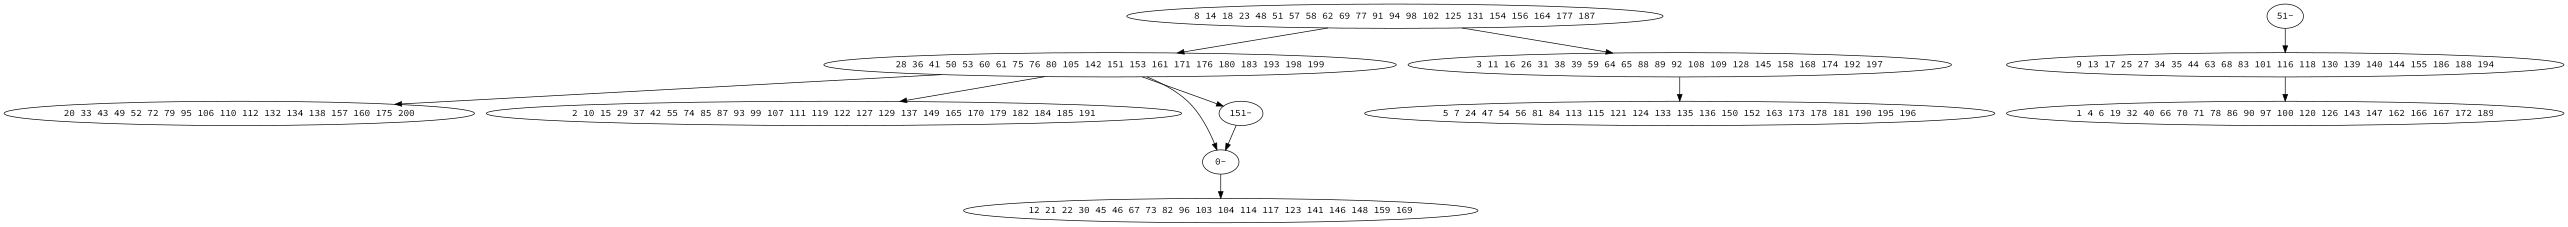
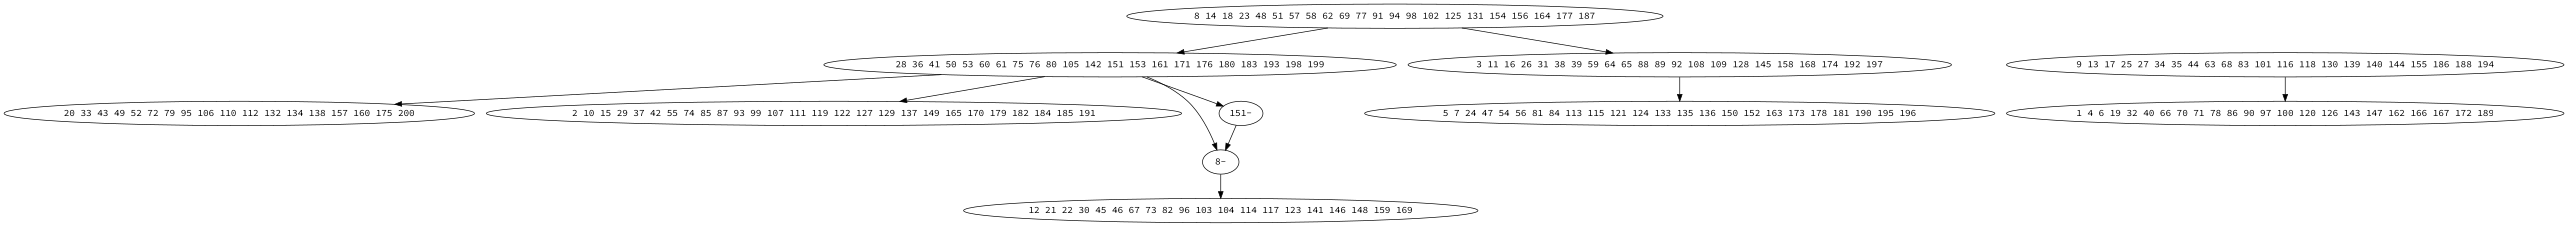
node "51-": removed
node "0-": label "0-" -> "8-"
